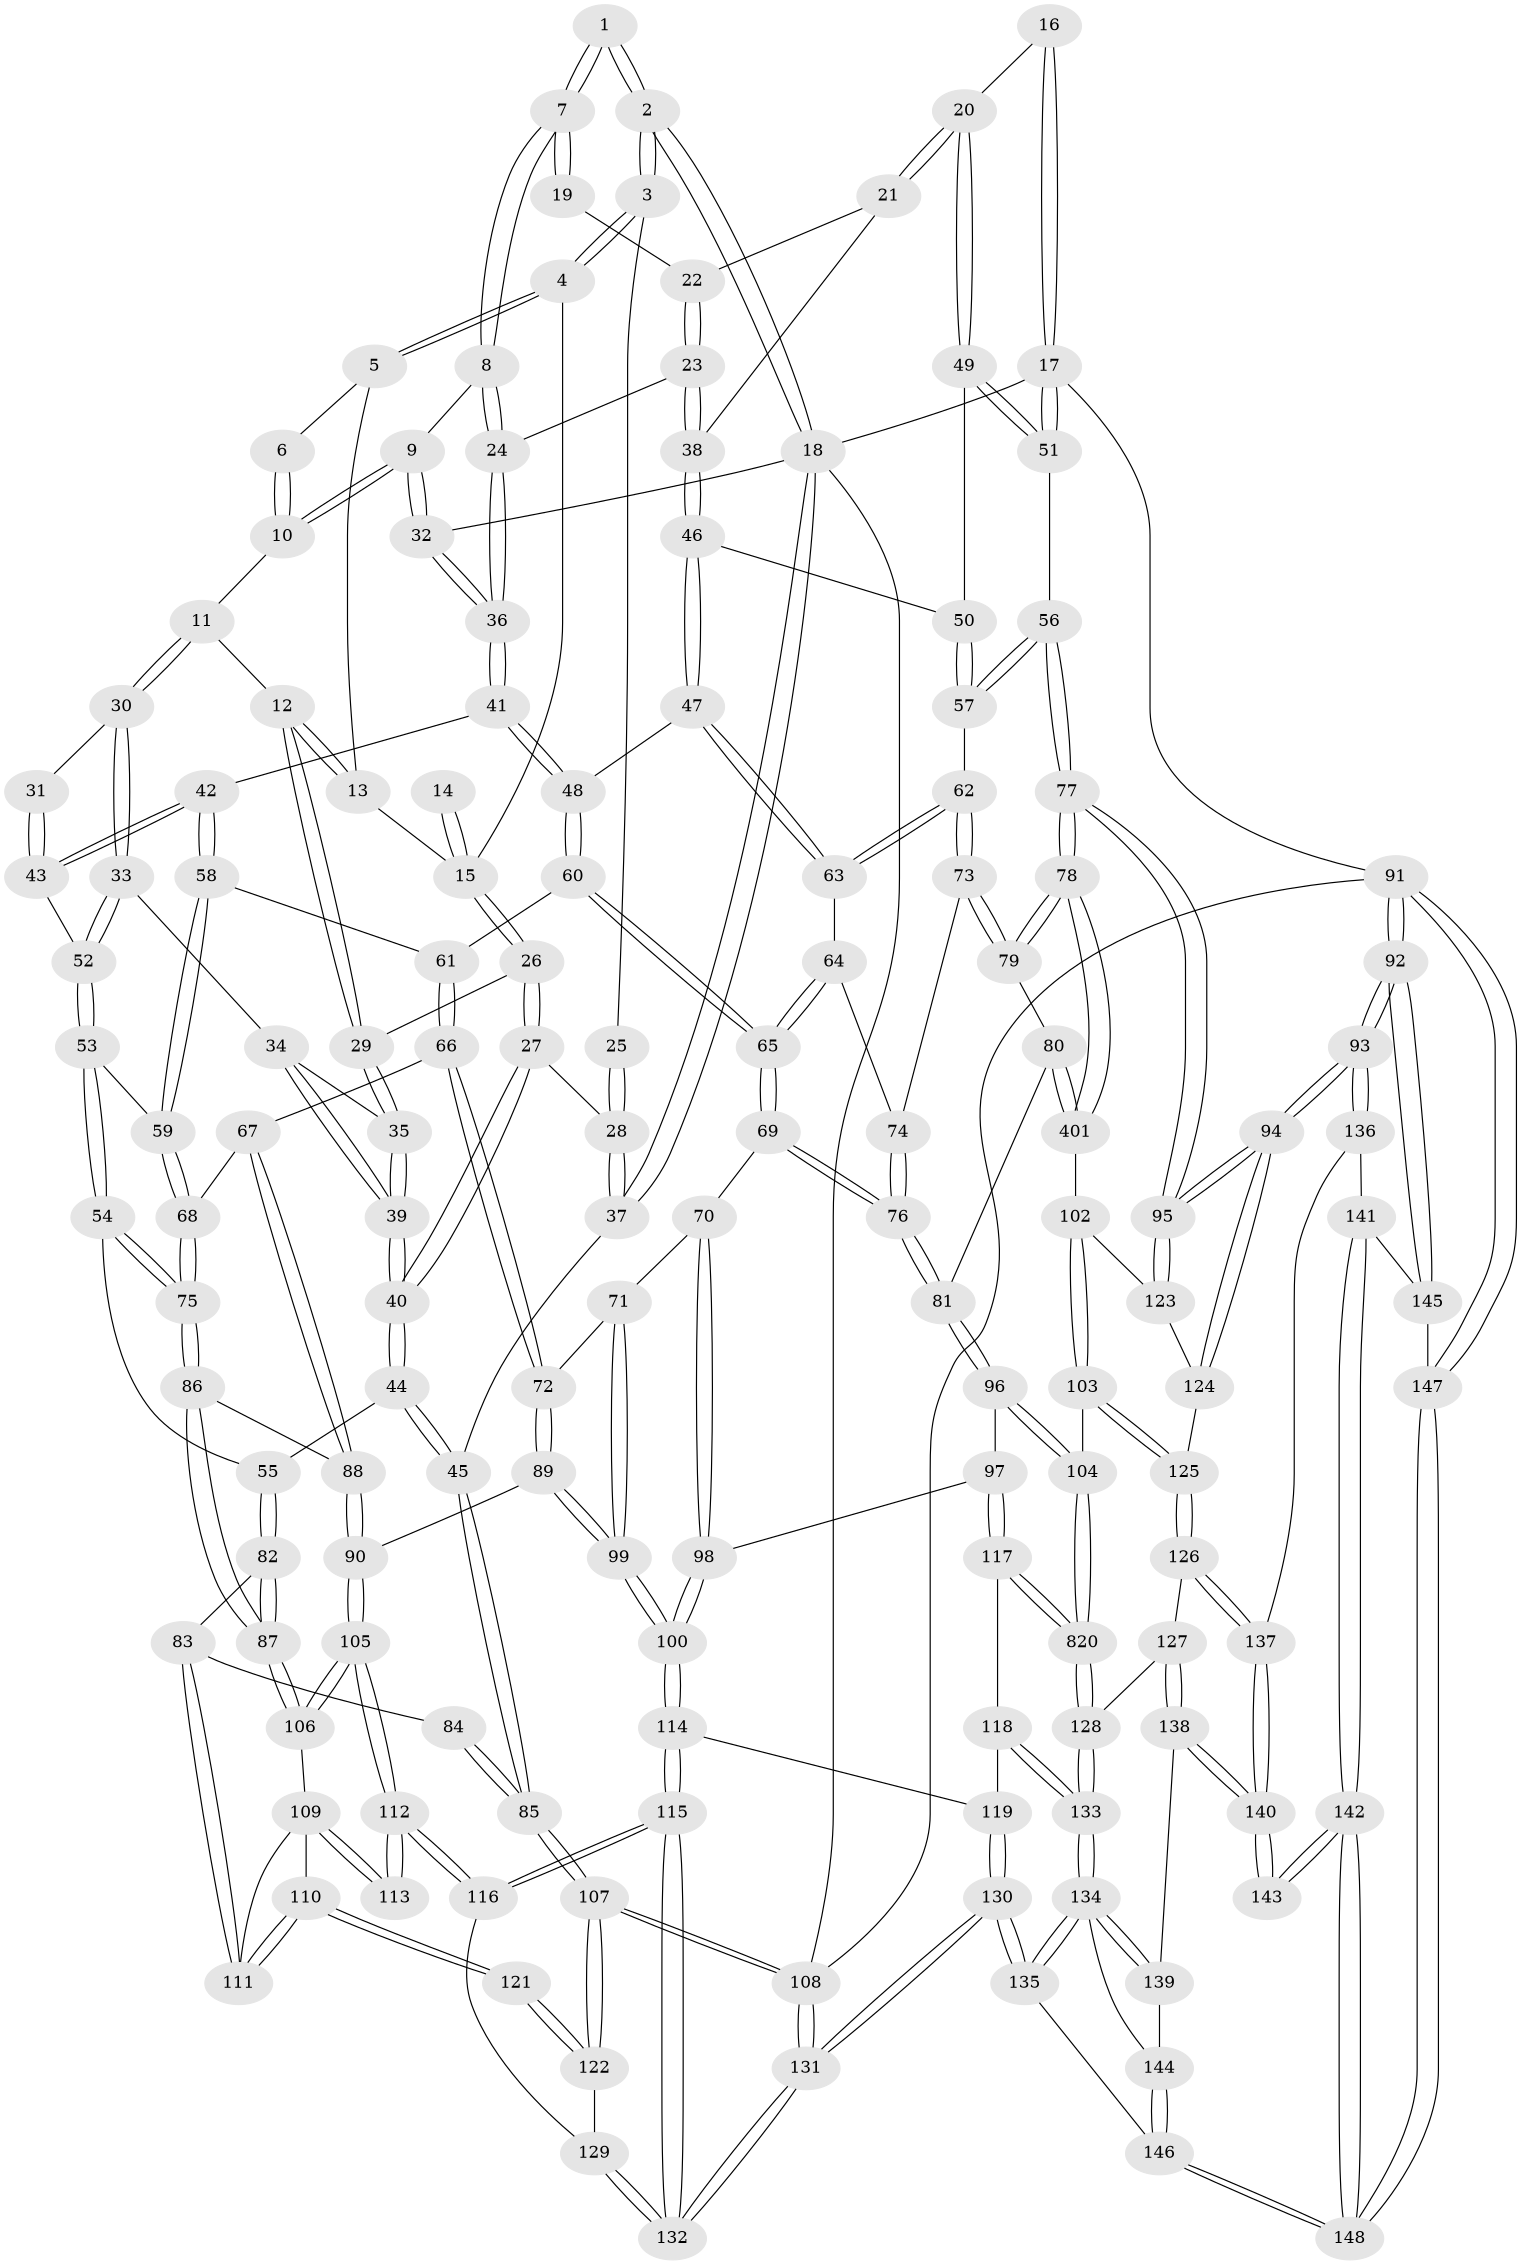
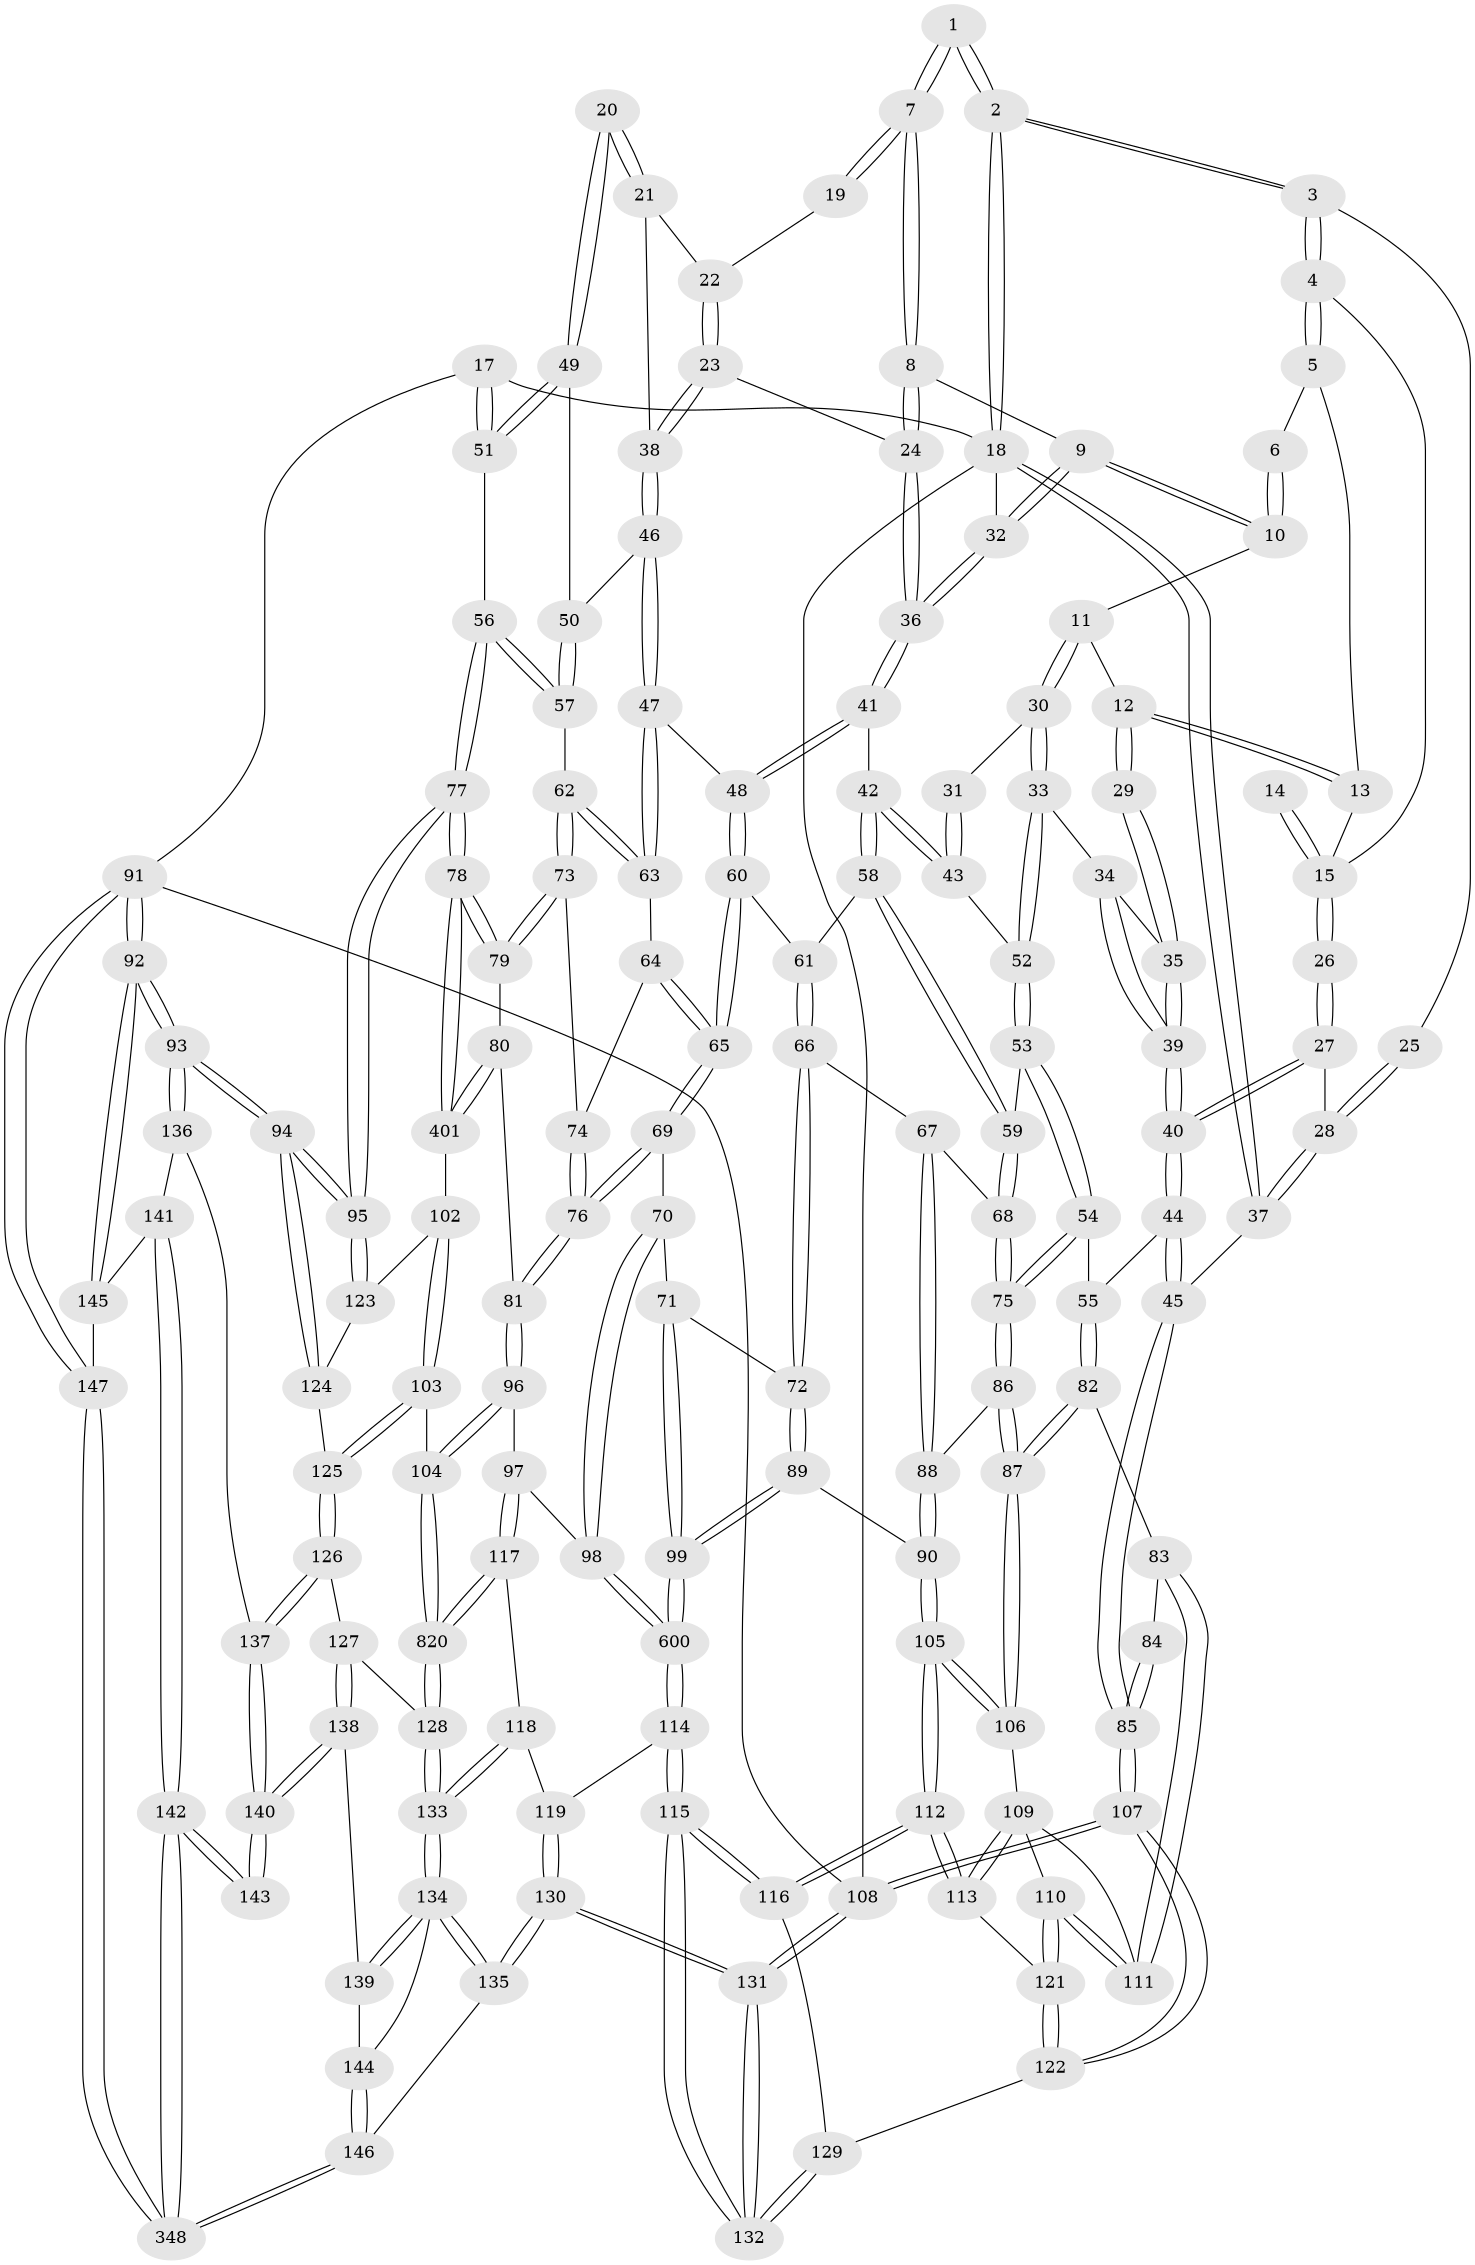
node "16": removed
edge "26" -- "29": removed
node "100": label "100" -> "600"
edge "113" -- "121": added
node "148": label "148" -> "348"
